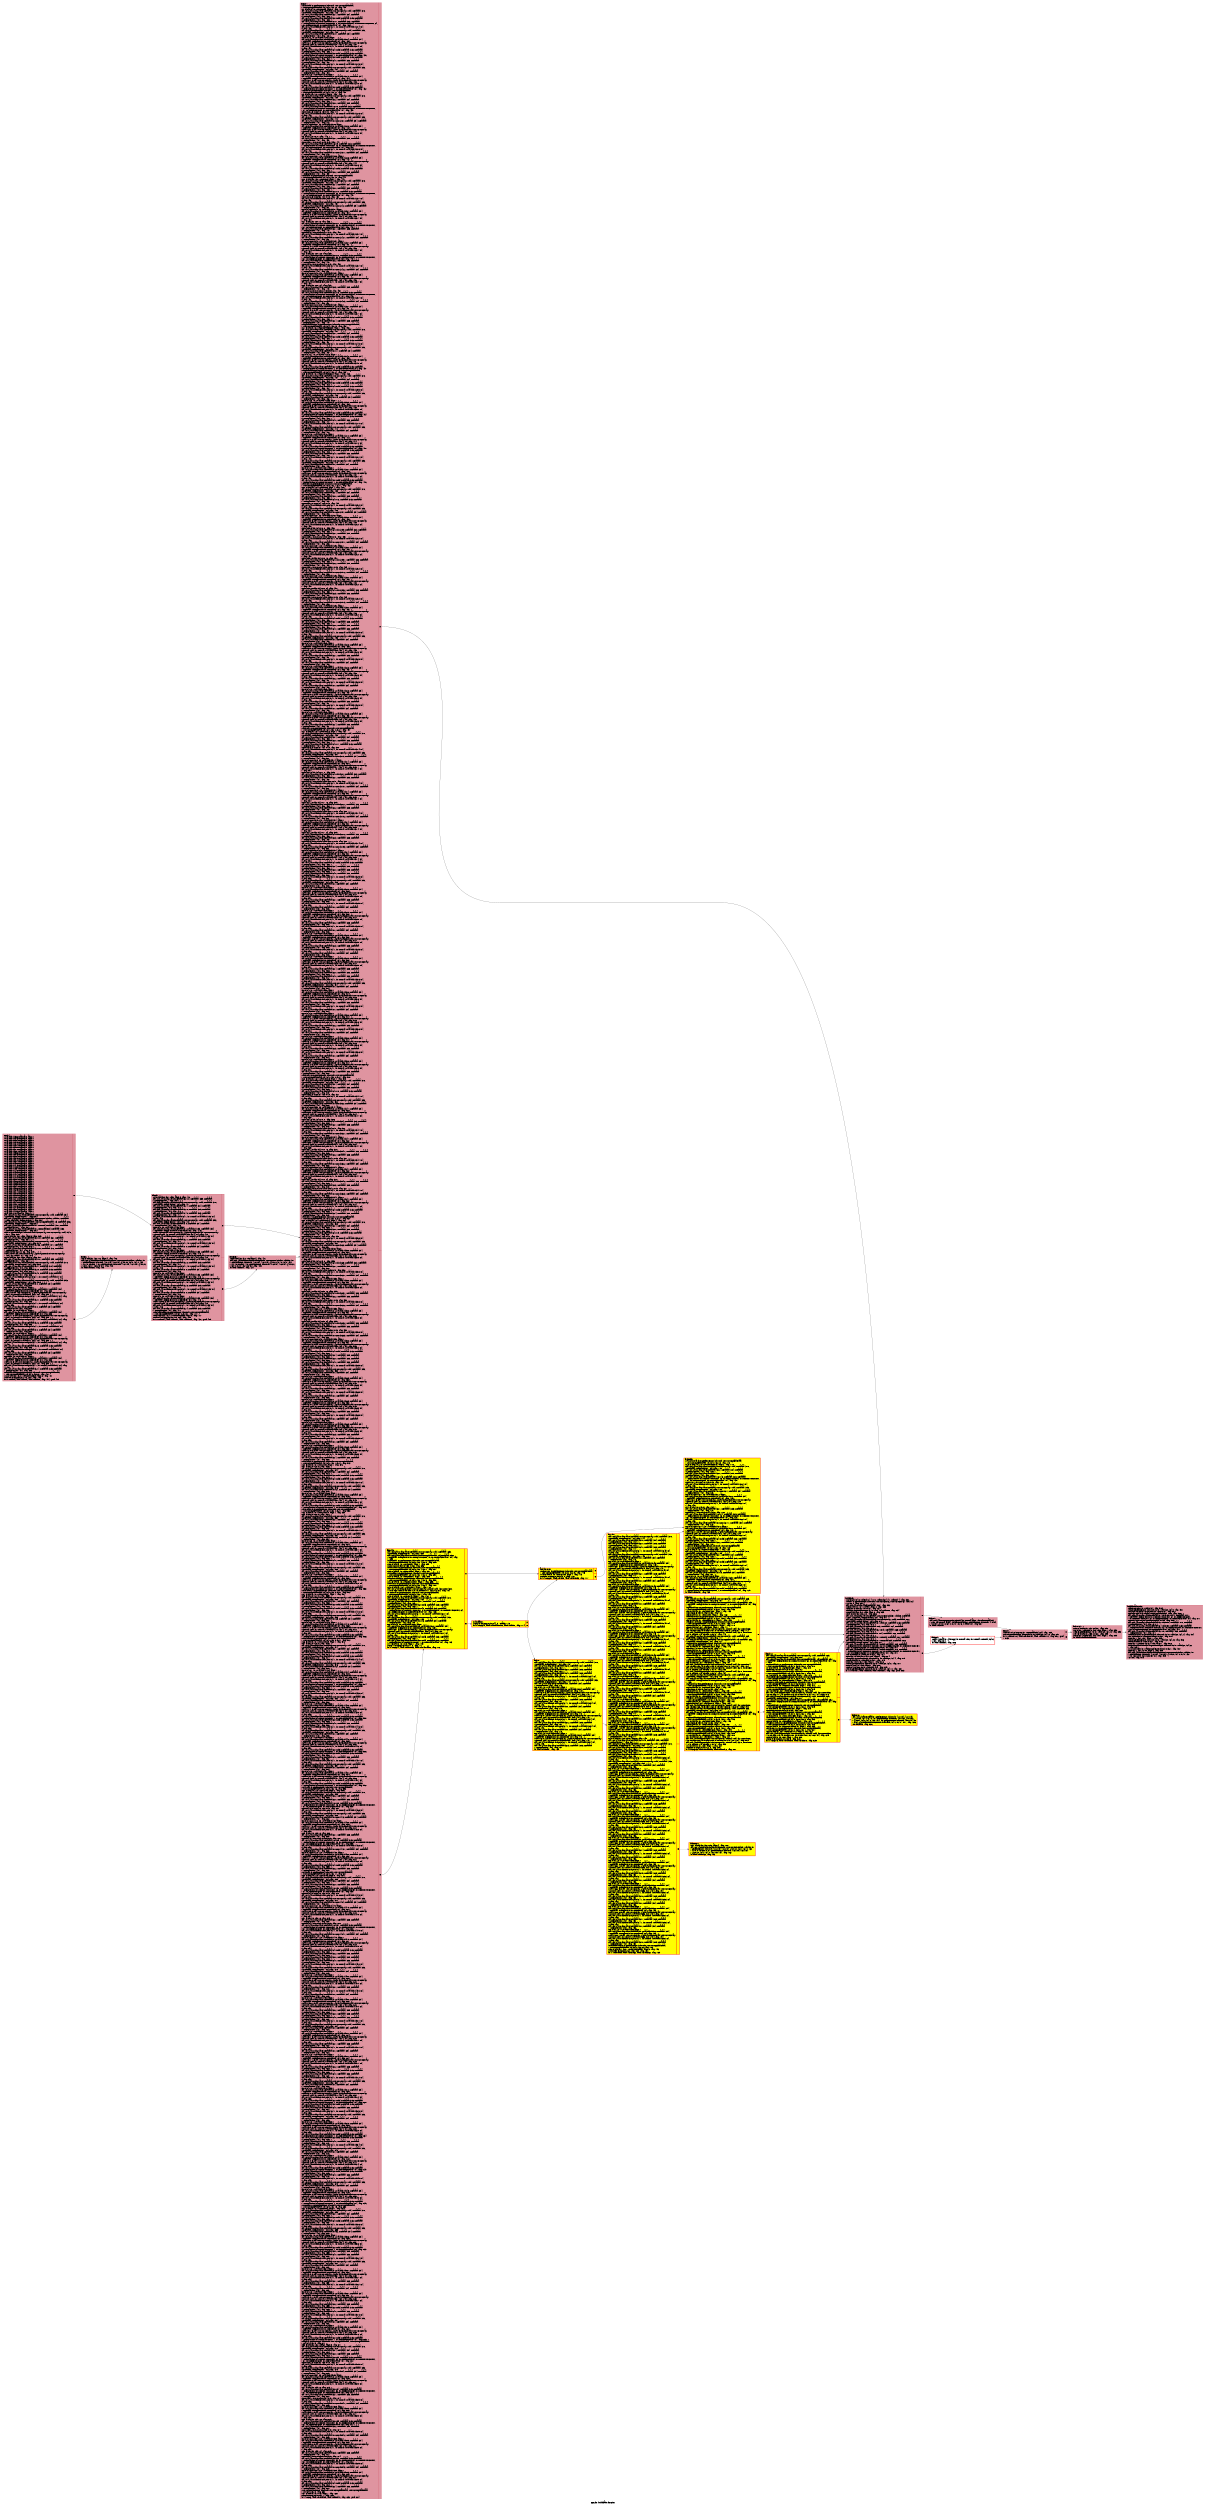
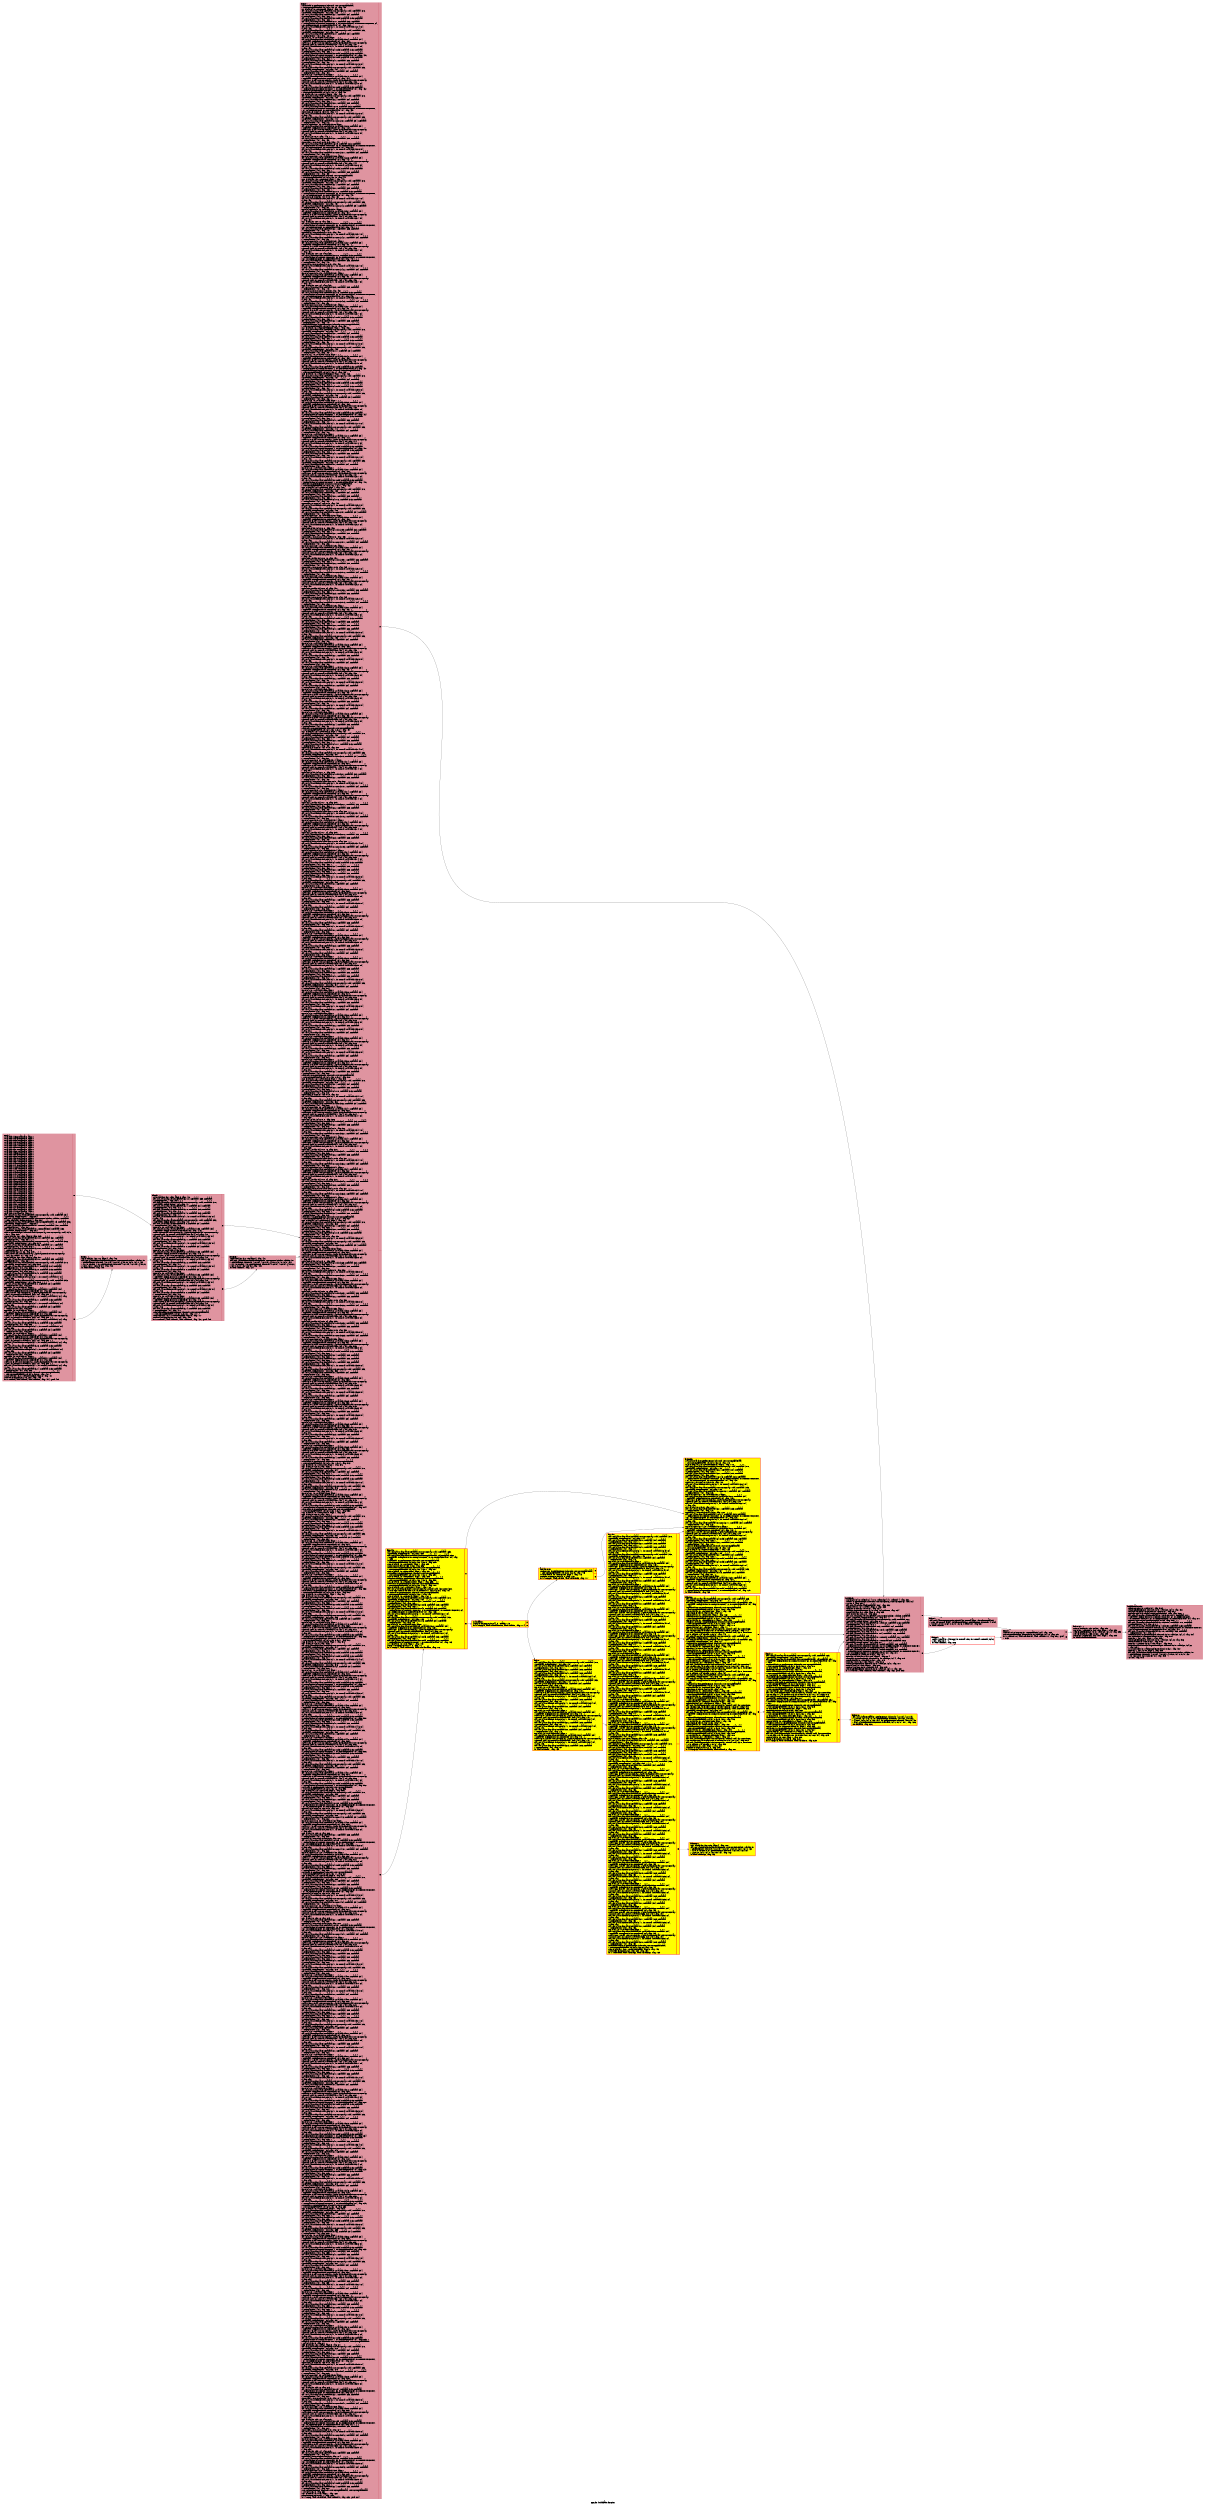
edge "if.end40:" -> "land.lhs.true:": now "if.end40:" -> "if.then53:"
